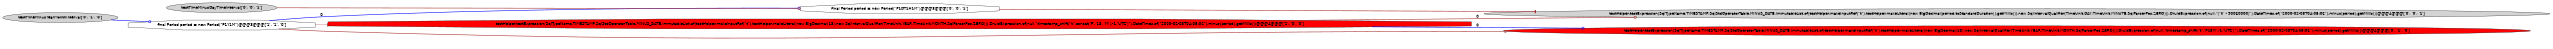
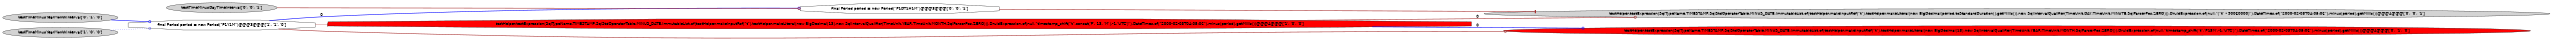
node "testTimeMinusYearMonthInterval['1', '0', '0']": added
